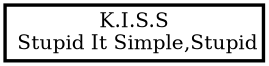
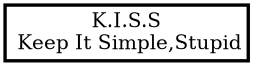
node "K.I.S.S Stupid It Simple,Stupid": label "K.I.S.S Stupid It Simple,Stupid" -> "K.I.S.S Keep It Simple,Stupid"
